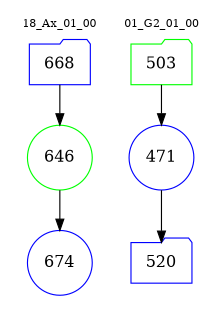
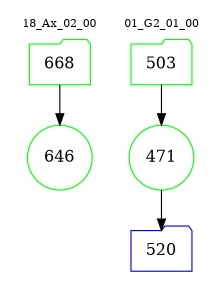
cluster "18_Ax_01_00": label "18_Ax_01_00" -> "18_Ax_02_00"
node "668": color blue -> green
node "471": color blue -> green
node "674": removed
